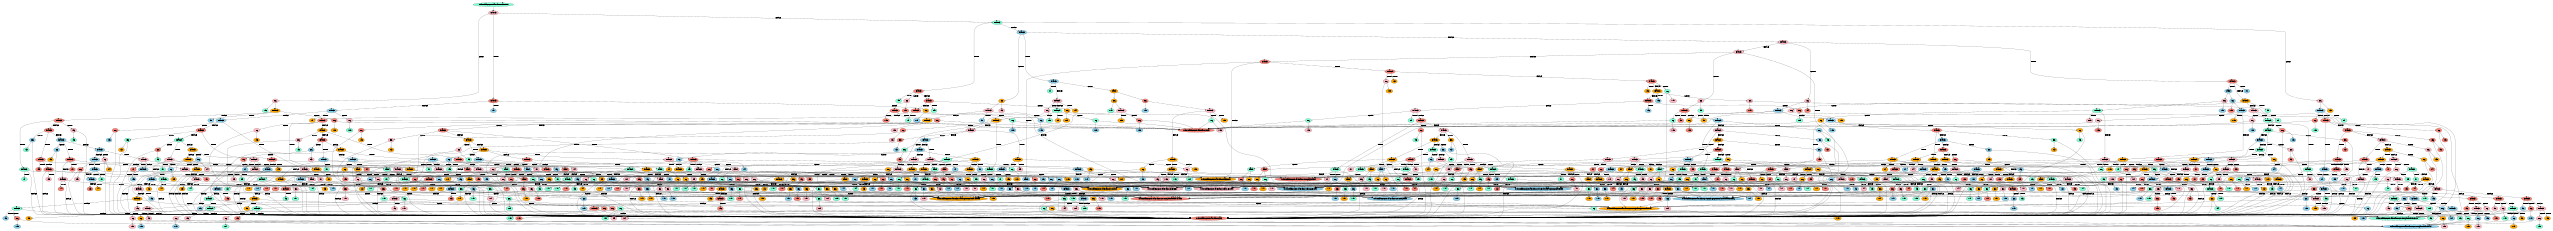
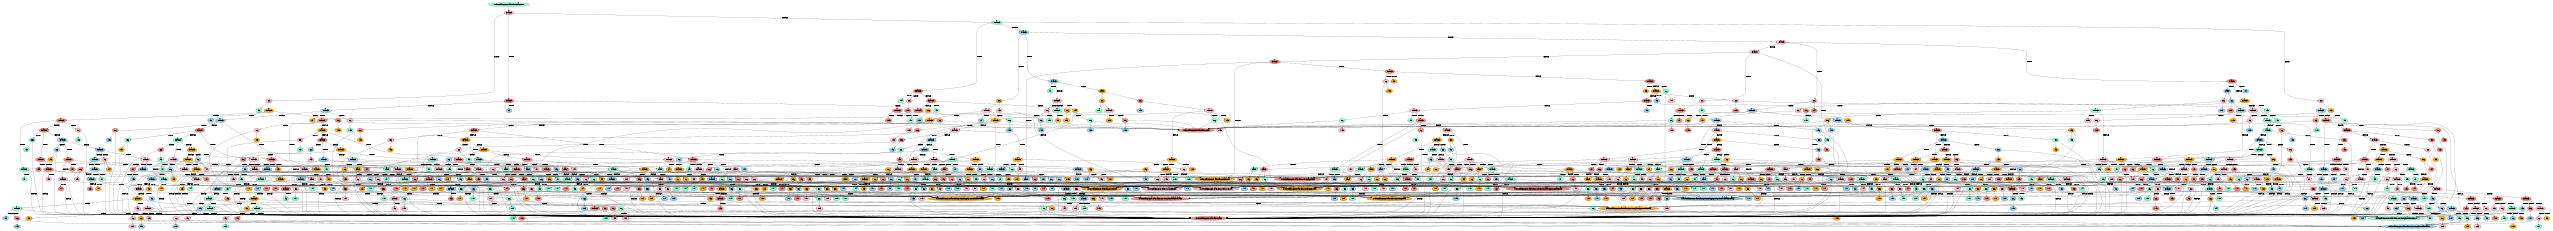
node "urd_rx_fdec_controller_fsm.check_err": label "urd_rx_fdec_controller_fsm.check_err" -> "urd_rx_fdec_controller_rst.check_err"
node "urd_rx_fdec_controller_fsm.rxf_upper_dav": fillcolor skyblue -> orange
node "urd_rx_fdec_controller_fsm.rxl_result_data_con_concatenate": fillcolor skyblue -> salmon
node "urd_rx_fdec_controller_fsm.data_queue_slot_available": label "urd_rx_fdec_controller_fsm.data_queue_slot_available" -> "urd_rx_fdec_controller_fsm.processing_queue_slot_available"
node "urd_rx_fdec_controller_fsm.current_job_e": fillcolor skyblue -> orange
